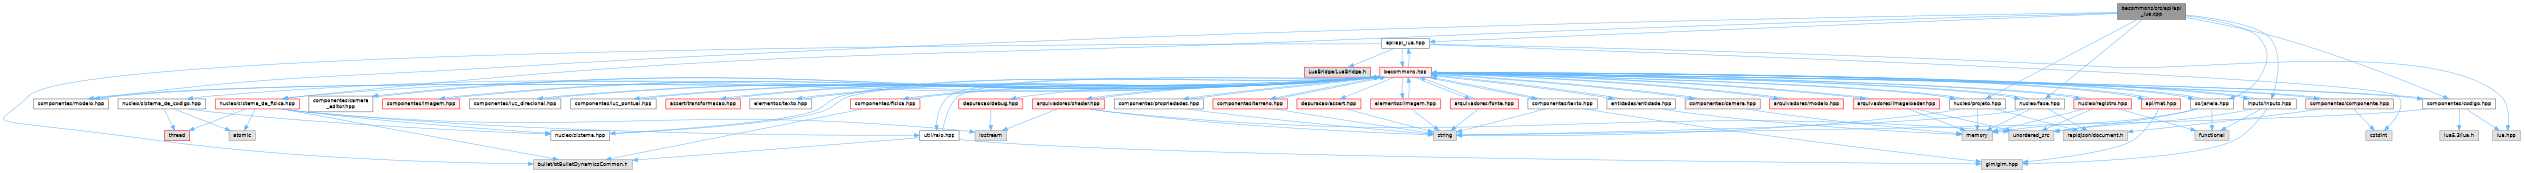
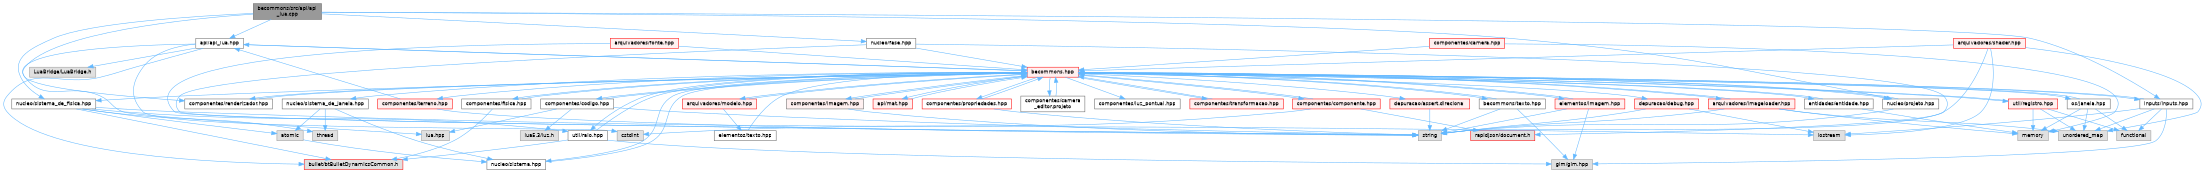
edge "becommons/src/api/api _lua.cpp" -> "os/janela.hpp": removed
edge "becommons/src/api/api _lua.cpp" -> "componentes/codigo.hpp": removed
node "LuaBridge/LuaBridge.h": color red -> grey60
edge "becommons.hpp" -> "nucleo/fase.hpp": removed
edge "becommons.hpp" -> "componentes/camera.hpp": removed
edge "becommons.hpp" -> "elementos/texto.hpp": now "arquivadores/modelo.hpp" -> "elementos/texto.hpp"
edge "componentes/luz_pontual.hpp" -> "becommons.hpp": removed
edge "becommons.hpp" -> "arquivadores/shader.hpp": removed
edge "becommons.hpp" -> "arquivadores/fonte.hpp": removed
edge "componentes/terreno.hpp" -> "becommons.hpp": now "componentes/terreno.hpp" -> "api/api_lua.hpp"
node "componentes/modelo.hpp": label "componentes/modelo.hpp" -> "componentes/renderizador.hpp"
node "nucleo/sistema_de_codigo.hpp": label "nucleo/sistema_de_codigo.hpp" -> "nucleo/sistema_de_janela.hpp"
node "nucleo/sistema_de_fisica.hpp": color red -> grey40
node "componentes/camera _editor.hpp": label "componentes/camera _editor.hpp" -> "componentes/camera _editor.projeto"
node "componentes/imagem.hpp": color red -> grey40
node "componentes/luz_direcional.hpp": removed
node "assert/transformacao.hpp": label "assert/transformacao.hpp" -> "componentes/transformacao.hpp"
node "componentes/fisica.hpp": color red -> grey40
node "componentes/propriedades.hpp": color grey40 -> red
node "depuracao/assert.hpp": label "depuracao/assert.hpp" -> "depuracao/assert.direcional"
node "componentes/texto.hpp": label "componentes/texto.hpp" -> "becommons/texto.hpp"
node "componentes/camera.hpp": color grey40 -> red
node "nucleo/registro.hpp": label "nucleo/registro.hpp" -> "util/registro.hpp"
node "componentes/componente.hpp": color grey40 -> red
edge "nucleo/projeto.hpp" -> "rapidjson/document.h": removed
edge "depuracao/debug.hpp" -> "string": added
edge "nucleo/projeto.hpp" -> "memory": removed
edge "nucleo/fase.hpp" -> "memory": removed
edge "arquivadores/imageloader.hpp" -> "string": added
edge "inputs/inputs.hpp" -> "iostream": added
edge "nucleo/sistema_de_fisica.hpp" -> "nucleo/sistema.hpp": now "atomic" -> "nucleo/sistema.hpp"
edge "componentes/imagem.hpp" -> "string": added
node "thread": color red -> grey60
node "unordered_src": label "unordered_src" -> "unordered_map"
node "rapidjson/document.h": color grey60 -> red
node "lua5.3/lua.h": label "lua5.3/lua.h" -> "lua5.3/luz.h"
edge "api/mat.hpp" -> "glm/glm.hpp": now "elementos/imagem.hpp" -> "glm/glm.hpp"
node "bullet/btBulletDynamicsCommon.h": color grey60 -> red
